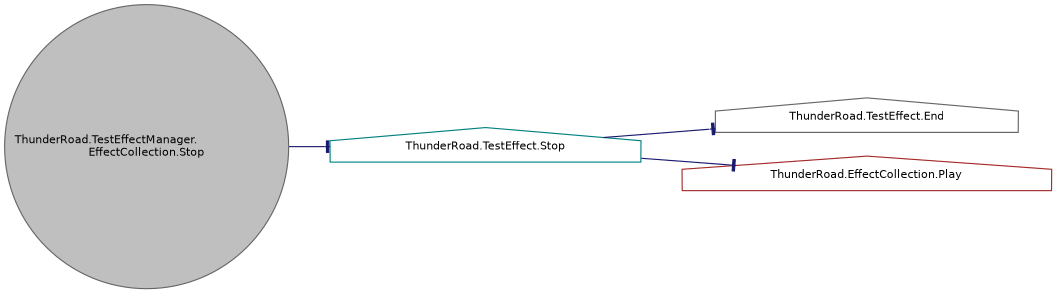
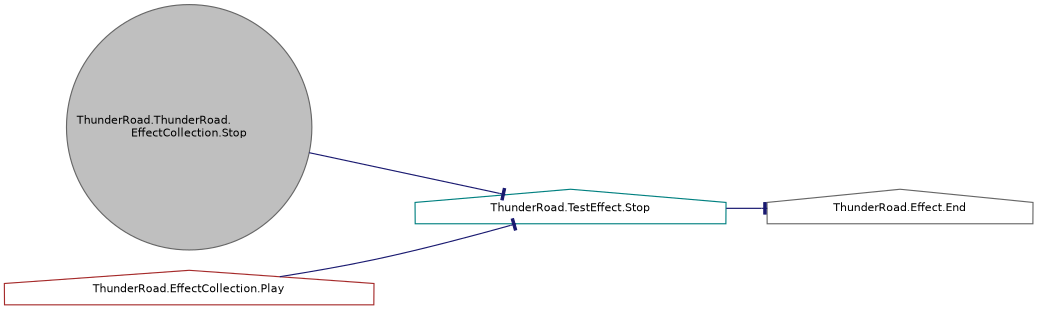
node "ThunderRoad.TestEffect.End": label "ThunderRoad.TestEffect.End" -> "ThunderRoad.Effect.End"
node "ThunderRoad.TestEffectManager. EffectCollection.Stop": label "ThunderRoad.TestEffectManager. EffectCollection.Stop" -> "ThunderRoad.ThunderRoad. EffectCollection.Stop"
edge "ThunderRoad.TestEffect.Stop" -> "ThunderRoad.EffectCollection.Play": reversed
